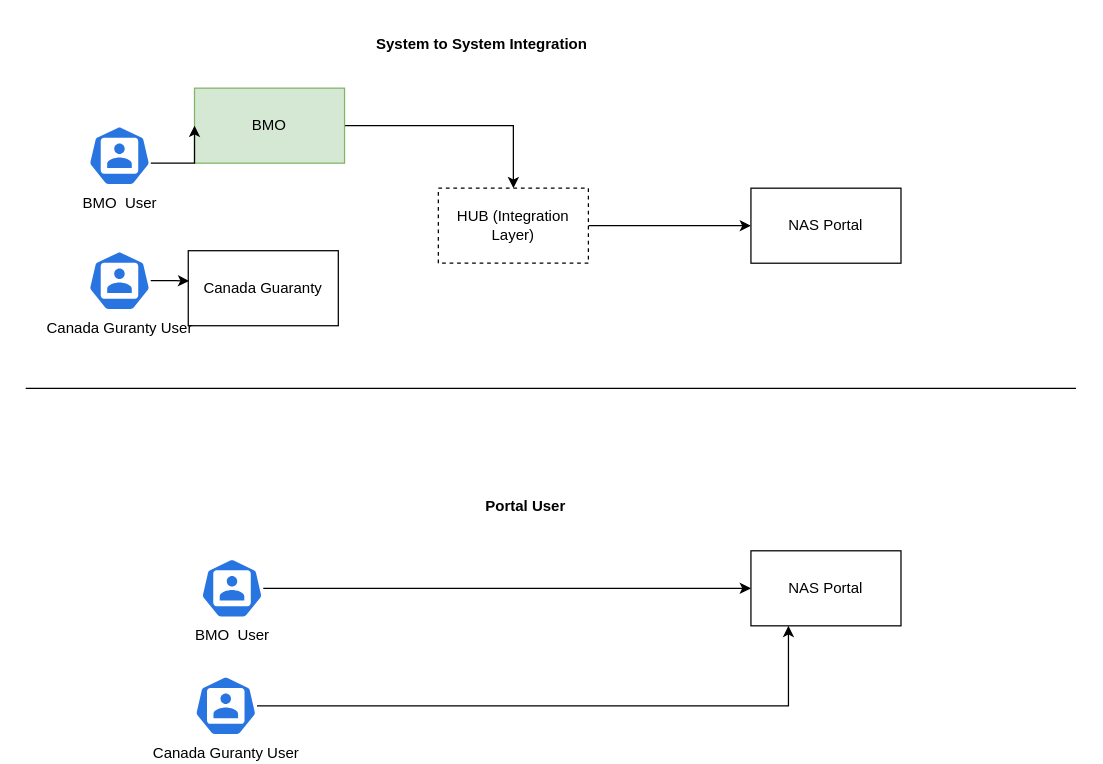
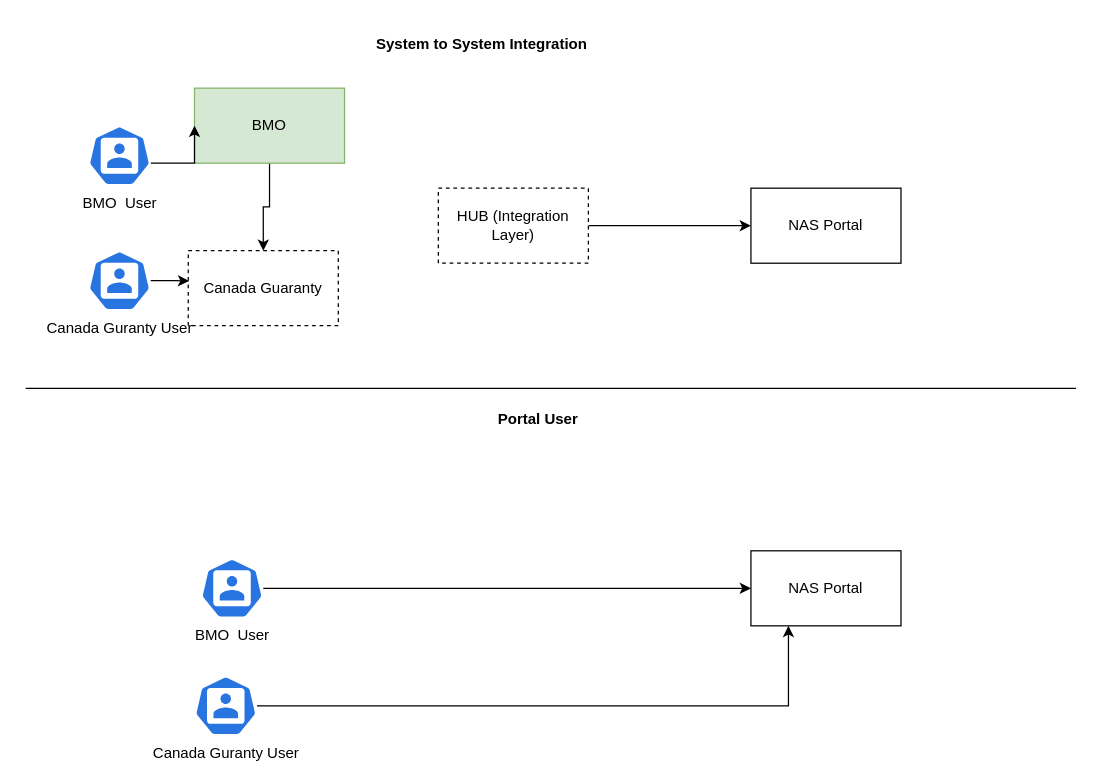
edge "BMO" -> "HUB (Integration Layer)": now "BMO" -> "Canada Guaranty"
node "Canada Guaranty": style solid -> dashed
node "Portal User": moved (526, 507) -> (538, 419)
